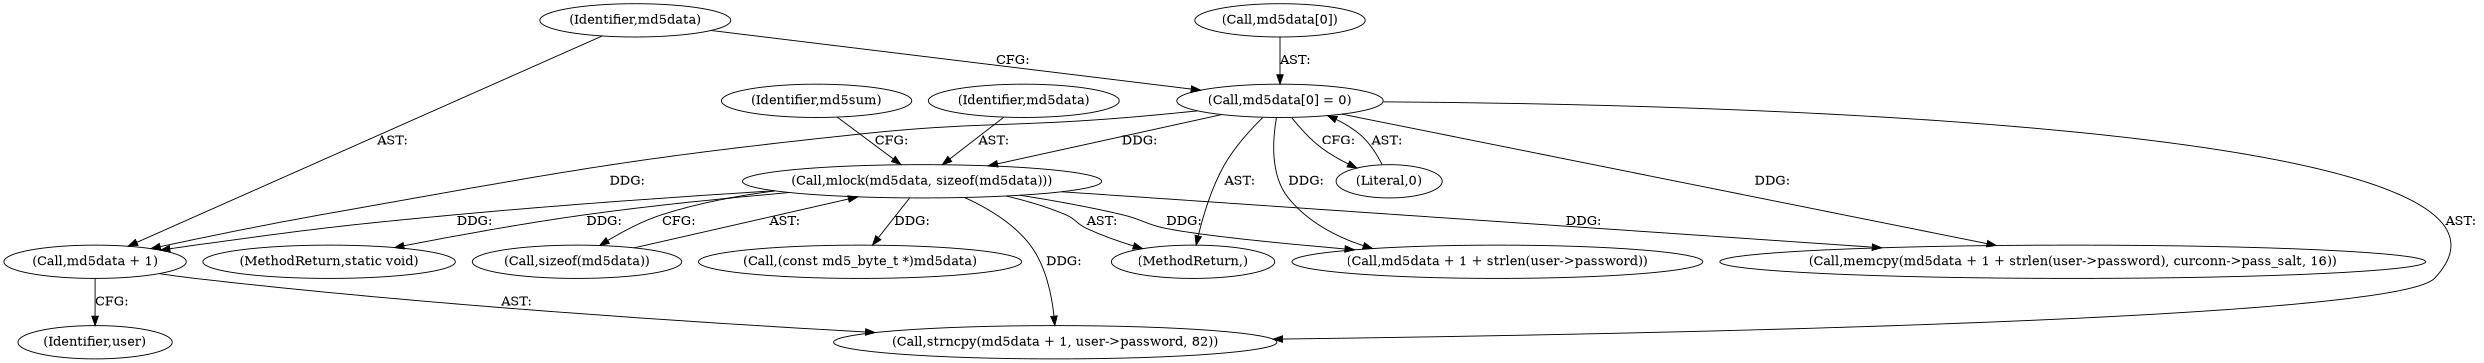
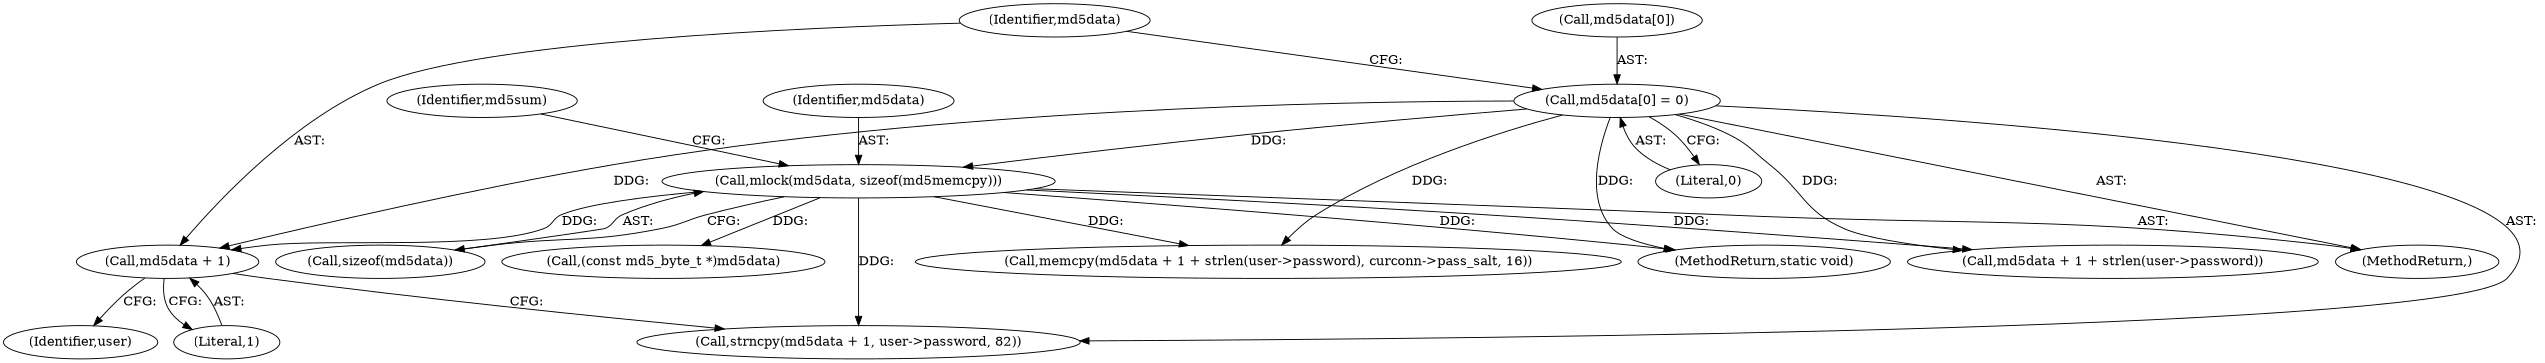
node "(Call,mlock(md5data, sizeof(md5data)))": label "(Call,mlock(md5data, sizeof(md5data)))" -> "(Call,mlock(md5data, sizeof(md5memcpy)))"
edge "(Call,md5data[0] = 0)" -> "(MethodReturn,static void)": added, label "DDG:"
edge "(Call,md5data + 1)" -> "(Call,strncpy(md5data + 1, user->password, 82))": label "AST: " -> "CFG: "
node "(Literal,1)": added
